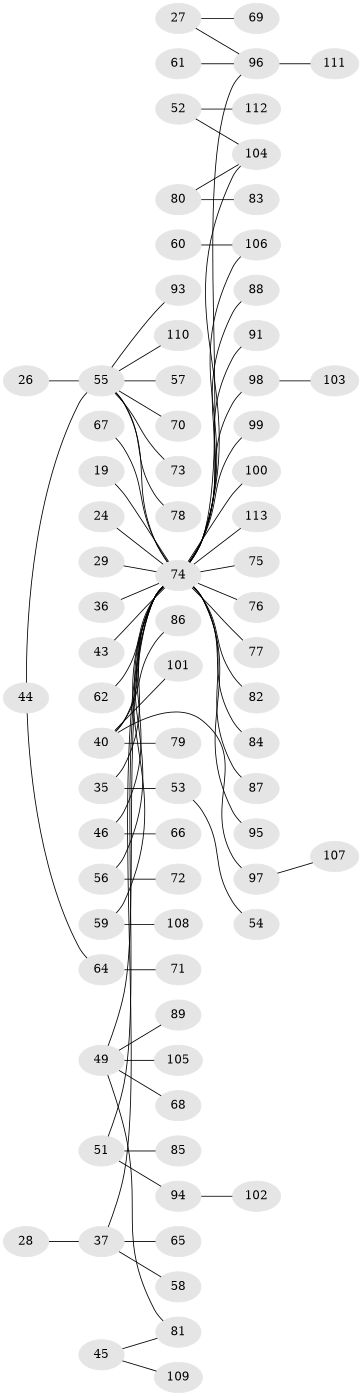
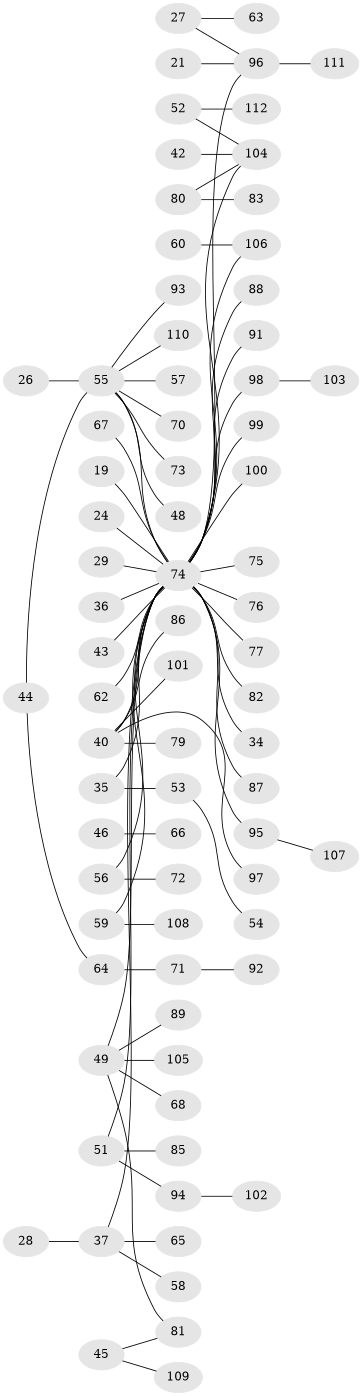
node "69": label "69" -> "63"
node "61": label "61" -> "21"
node "42": added
node "78": label "78" -> "48"
node "113": removed
edge "74" -- "46": removed
node "84": label "84" -> "34"
edge "107" -- "97": now "107" -- "95"
node "92": added
